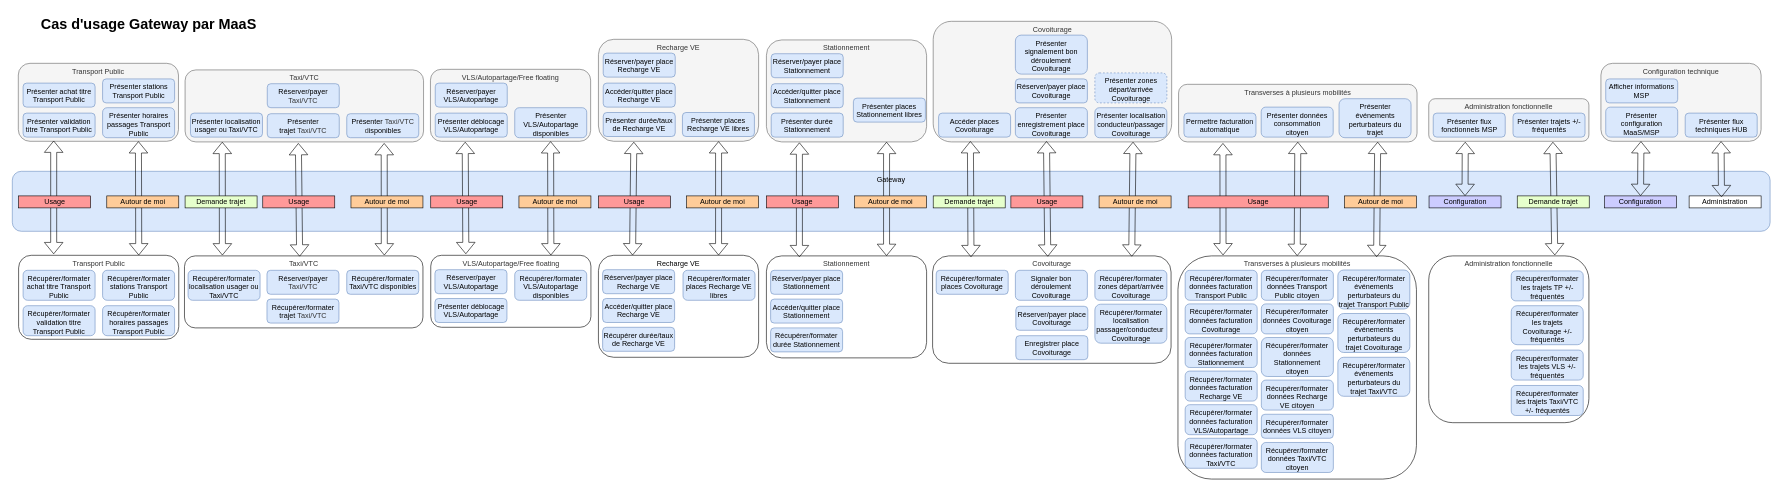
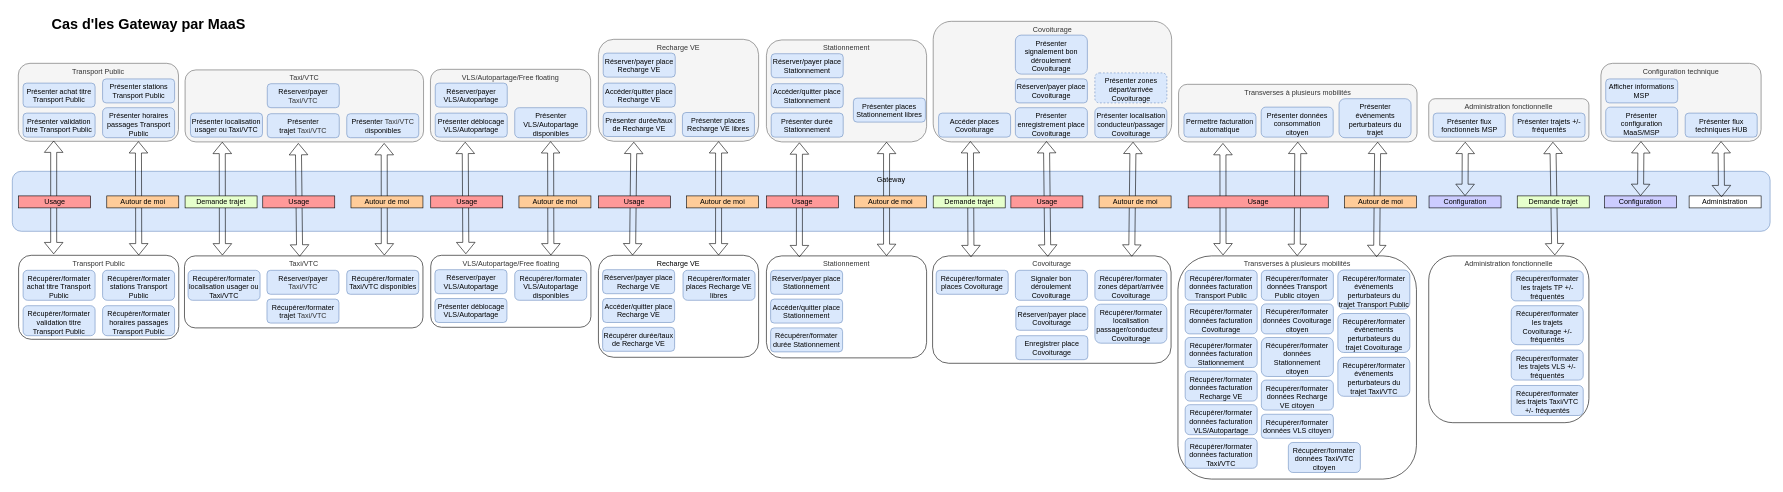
node "Cas d'usage Gateway par MaaS": label "Cas d'usage Gateway par MaaS" -> "Cas d'les Gateway par MaaS"
node "Récupérer/formater données Taxi/VTC citoyen": moved (1298, 458) -> (1325, 458)
